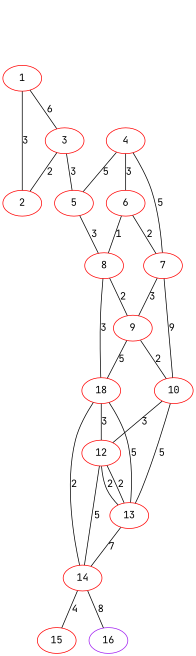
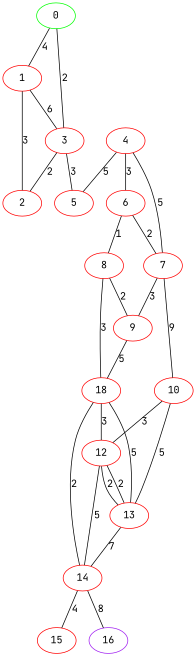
node "0": added
edge "5" -- "8": removed, label "3"
edge "9" -- "10": removed, label "2"
